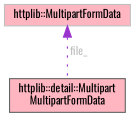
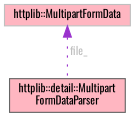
node "httplib::detail::Multipart MultipartFormData": label "httplib::detail::Multipart MultipartFormData" -> "httplib::detail::Multipart FormDataParser"
